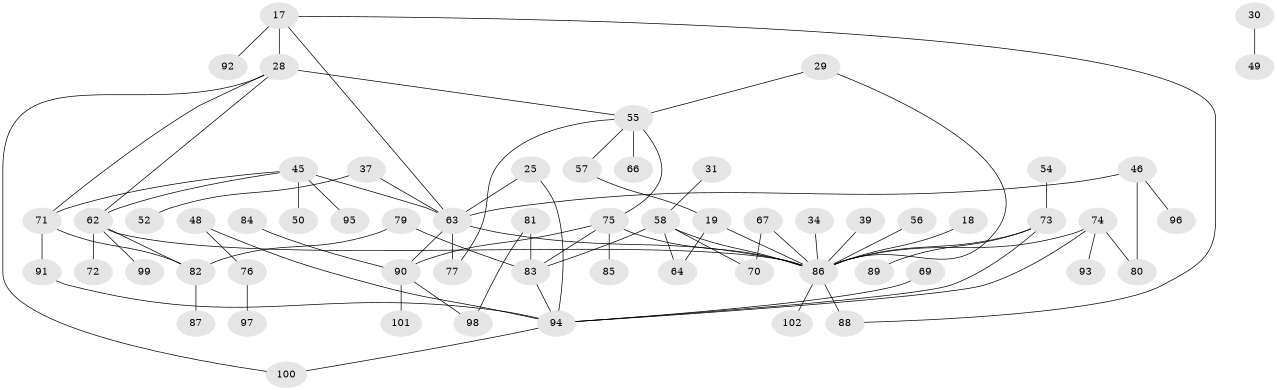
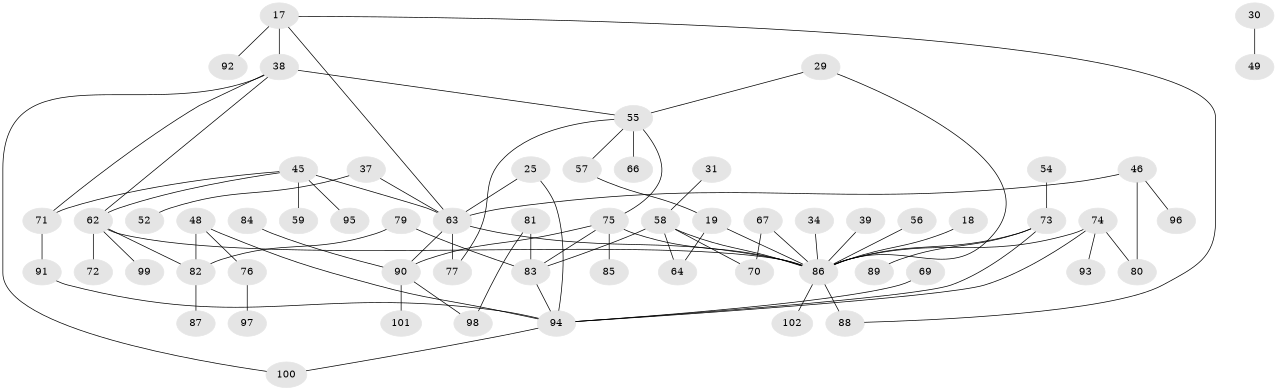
node "28": label "28" -> "38"
node "50": label "50" -> "59"
edge "71" -- "82": now "48" -- "82"
